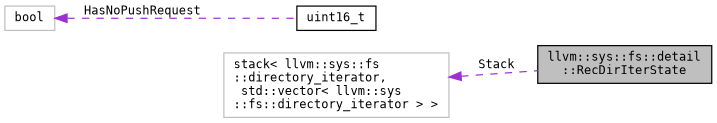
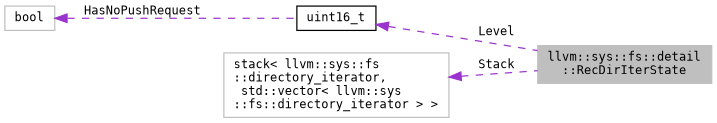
edge "llvm::sys::fs::detail ::RecDirIterState" -> "uint16_t": added, label "Level"
node "llvm::sys::fs::detail ::RecDirIterState": color black -> grey75
